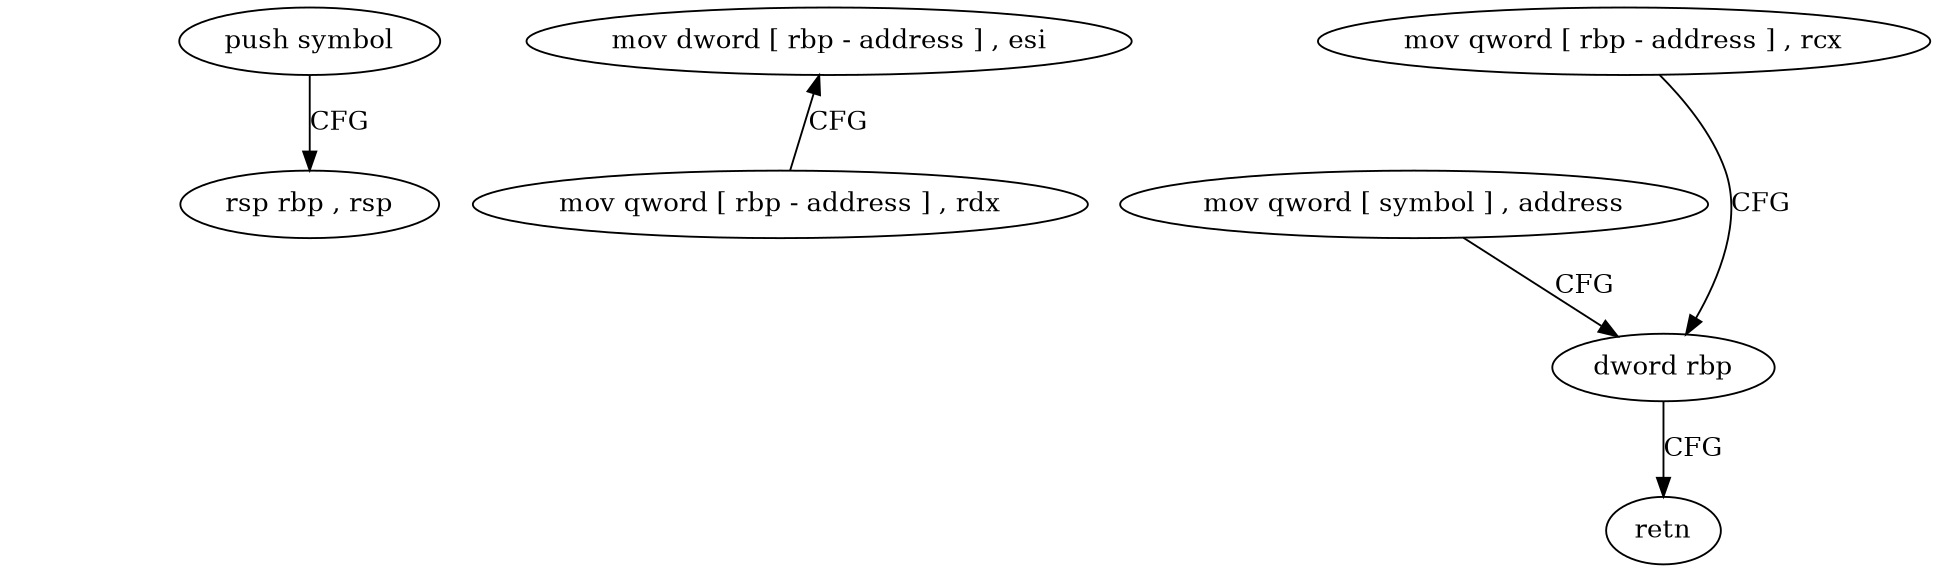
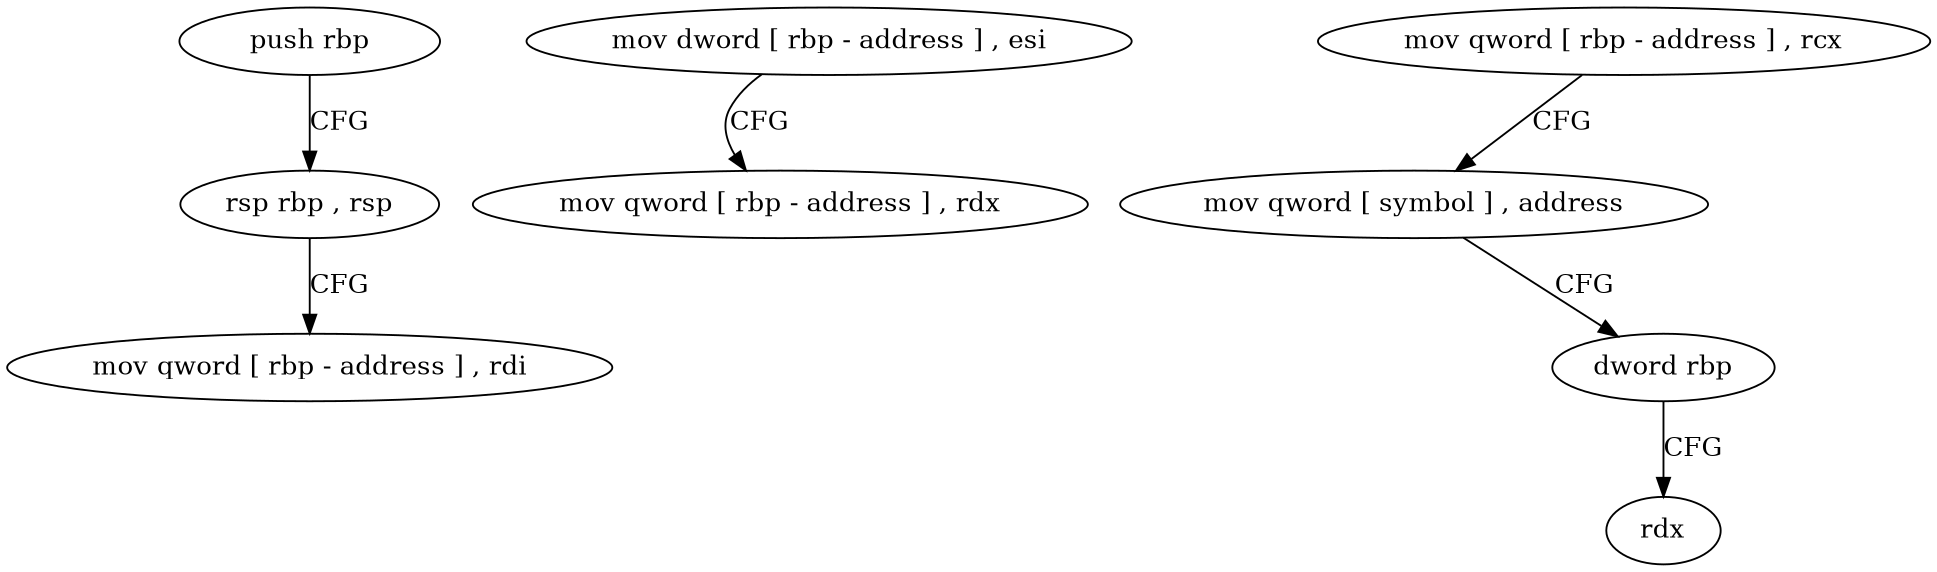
node "push symbol": label "push symbol" -> "push rbp"
edge "mov qword [ rbp - address ] , rdx" -> "mov dword [ rbp - address ] , esi": reversed
edge "mov qword [ rbp - address ] , rcx" -> "dword rbp": now "mov qword [ rbp - address ] , rcx" -> "mov qword [ symbol ] , address"
node "mov qword [ rbp - address ] , rdi": added
node "retn": label "retn" -> "rdx"
